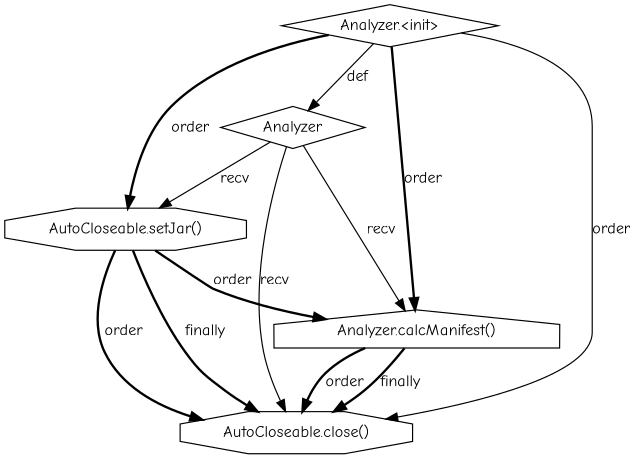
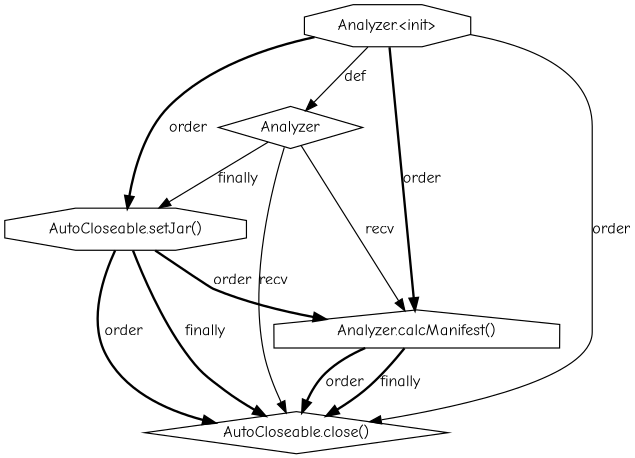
node "Analyzer.<init>": shape diamond -> octagon
edge "Analyzer" -> "AutoCloseable.setJar()": label "recv" -> "finally"
node "AutoCloseable.close()": shape octagon -> diamond
